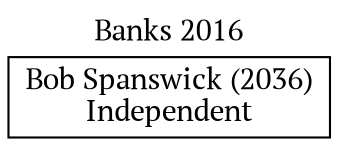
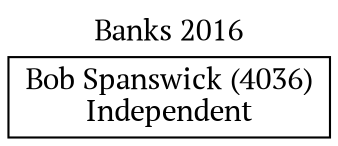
node "Bob Spanswick (2036) Independent": label "Bob Spanswick (2036) Independent" -> "Bob Spanswick (4036) Independent"
